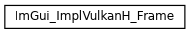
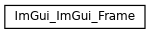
node "ImGui_ImplVulkanH_Frame": label "ImGui_ImplVulkanH_Frame" -> "ImGui_ImGui_Frame"
